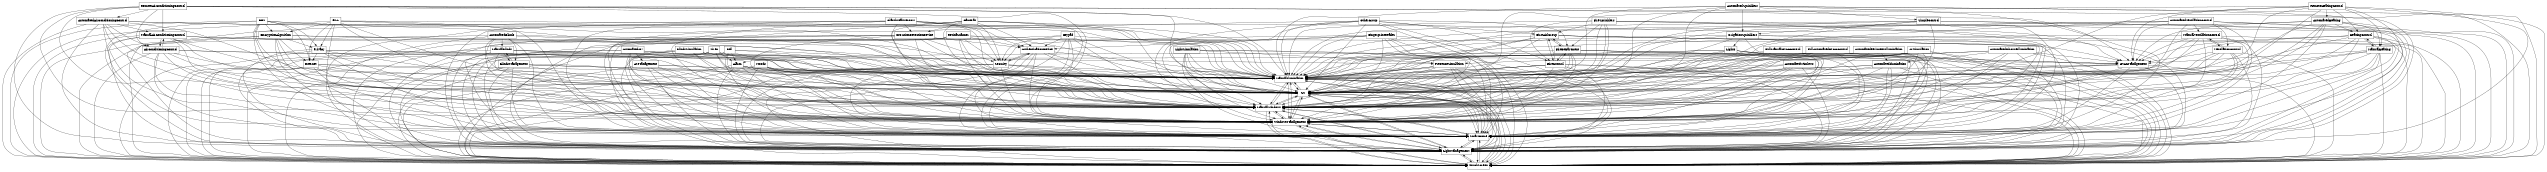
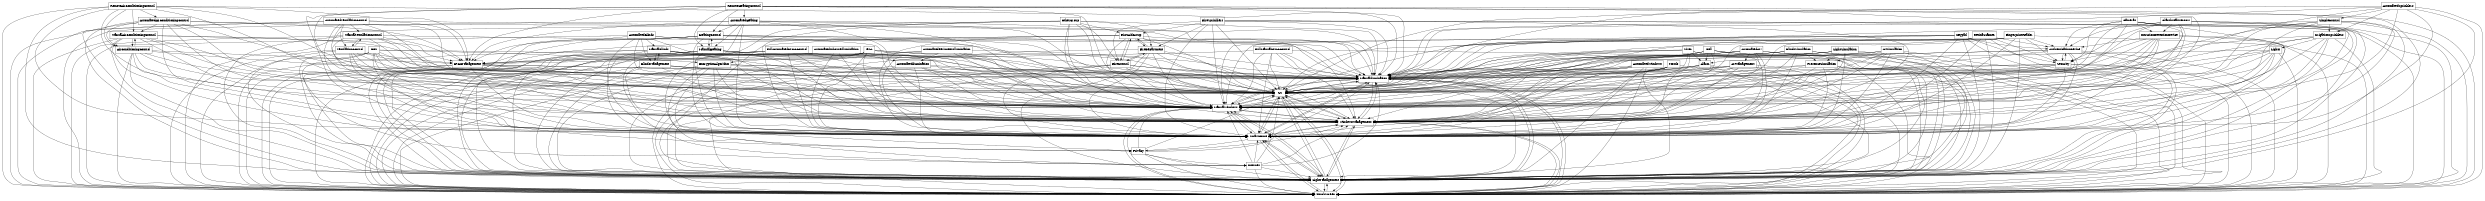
edge "Privacy" -> "SmartHome": reversed
